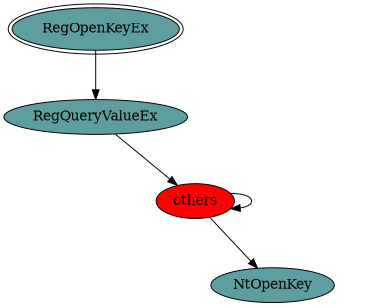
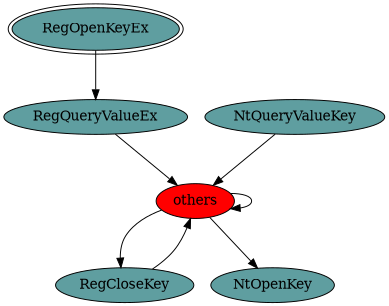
node "NtQueryValueKey": added
node "RegCloseKey": added
